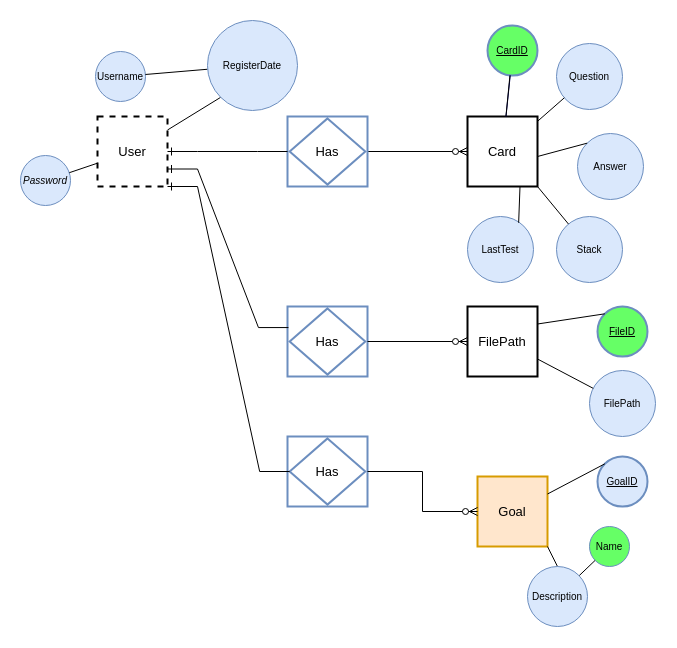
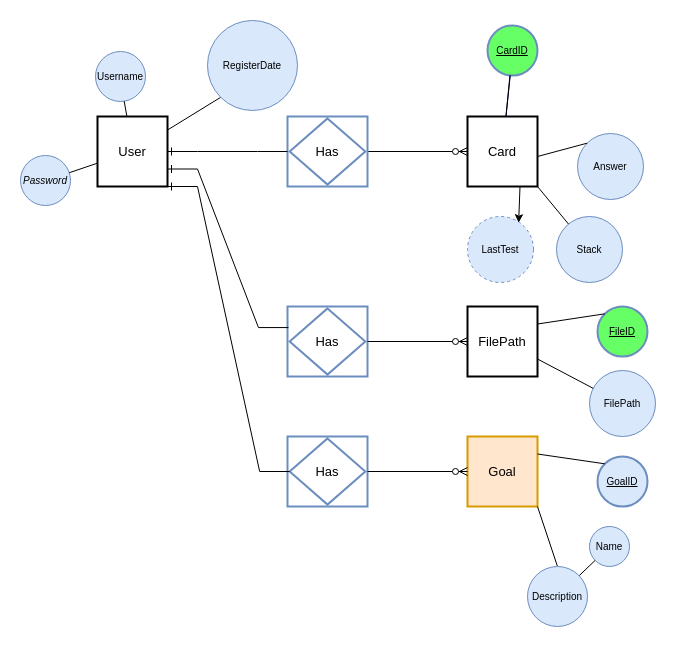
edge "RegisterDate" -- "Username": now "User" -- "Username"
node "Question": removed
edge "Question" -- "Card": removed
node "User": style dashed -> solid
edge "Card" -- "LastTest": arrowhead none -> classic
node "LastTest": style solid -> dashed
node "Goal": moved (513, 512) -> (503, 472)
node "Name": fillcolor #66ff66 -> #dae8fc
